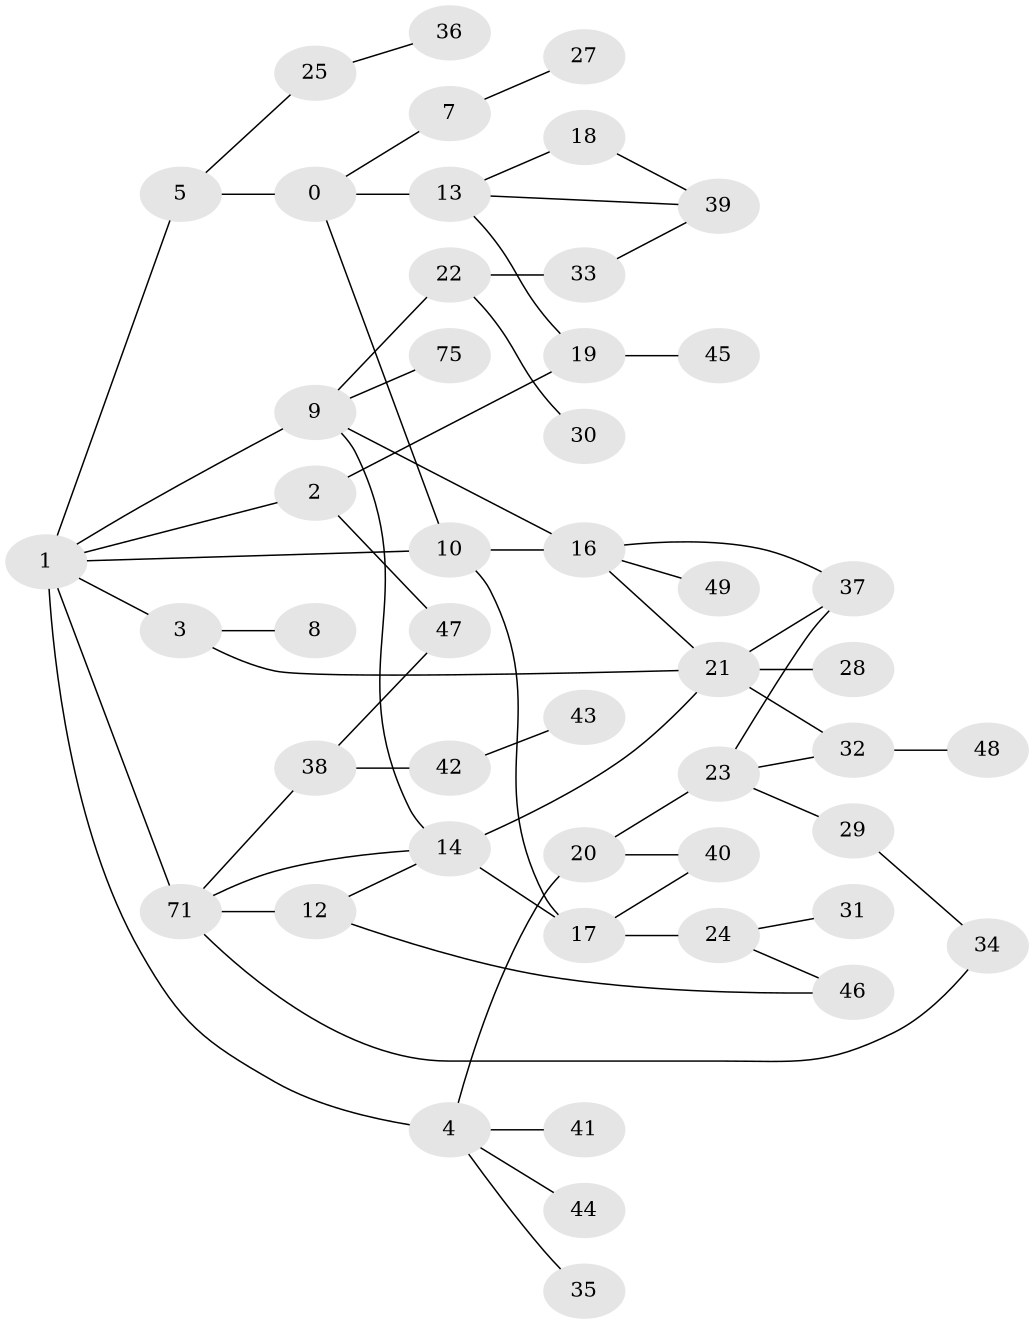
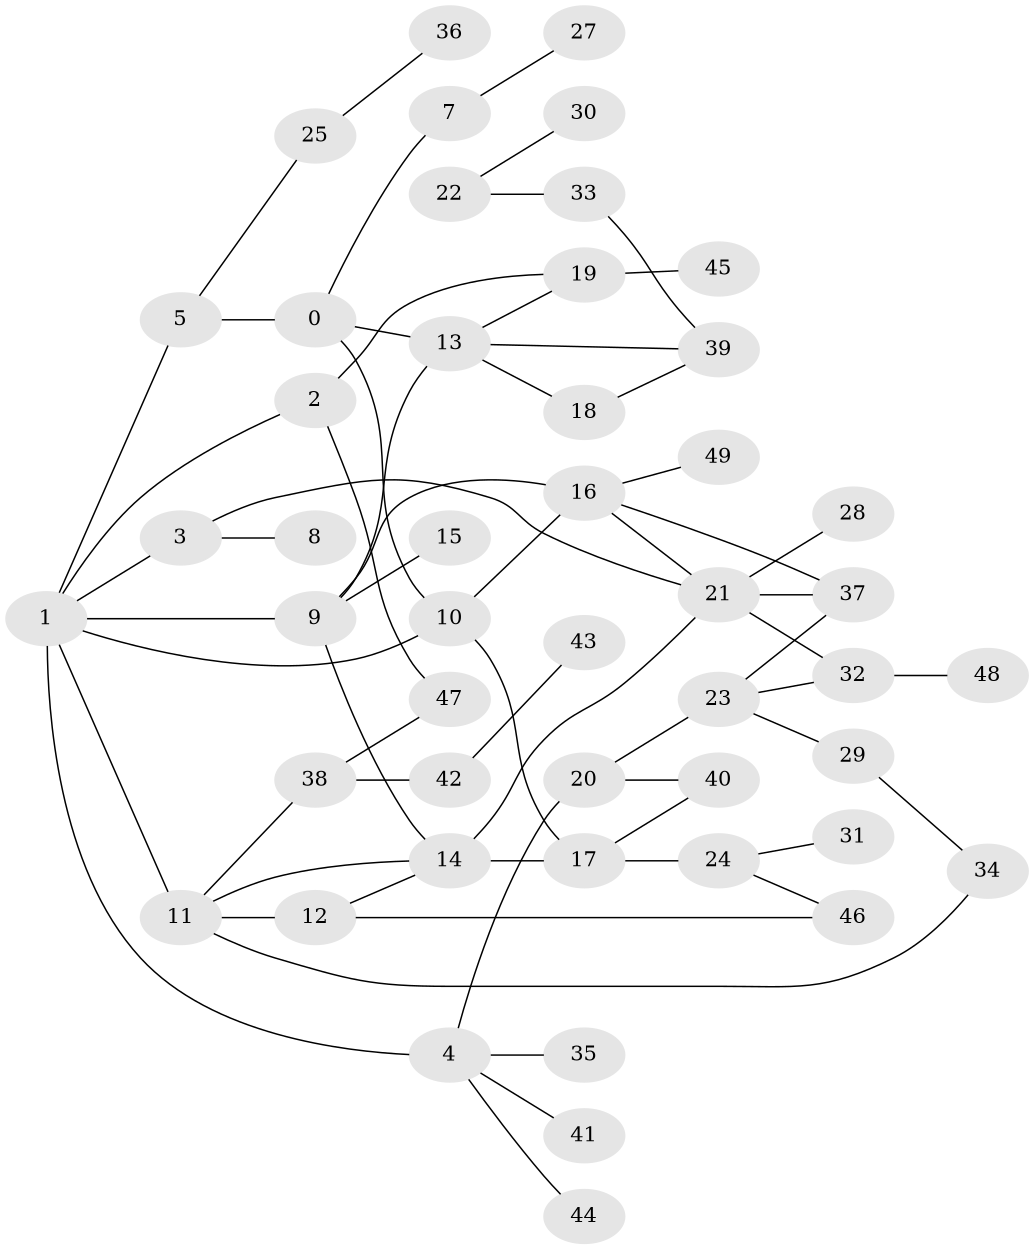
edge "22" -- "9": now "13" -- "9"
node "75": label "75" -> "15"
node "71": label "71" -> "11"
